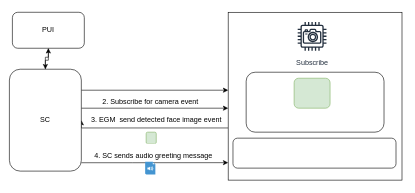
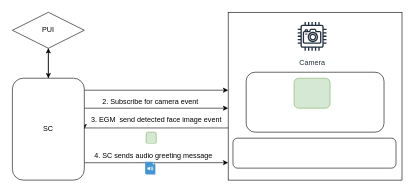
node "PUI": shape rounded rectangle -> diamond
node "Subscribe": label "Subscribe" -> "Camera"
node "SC": moved (45, 120) -> (48, 129)
